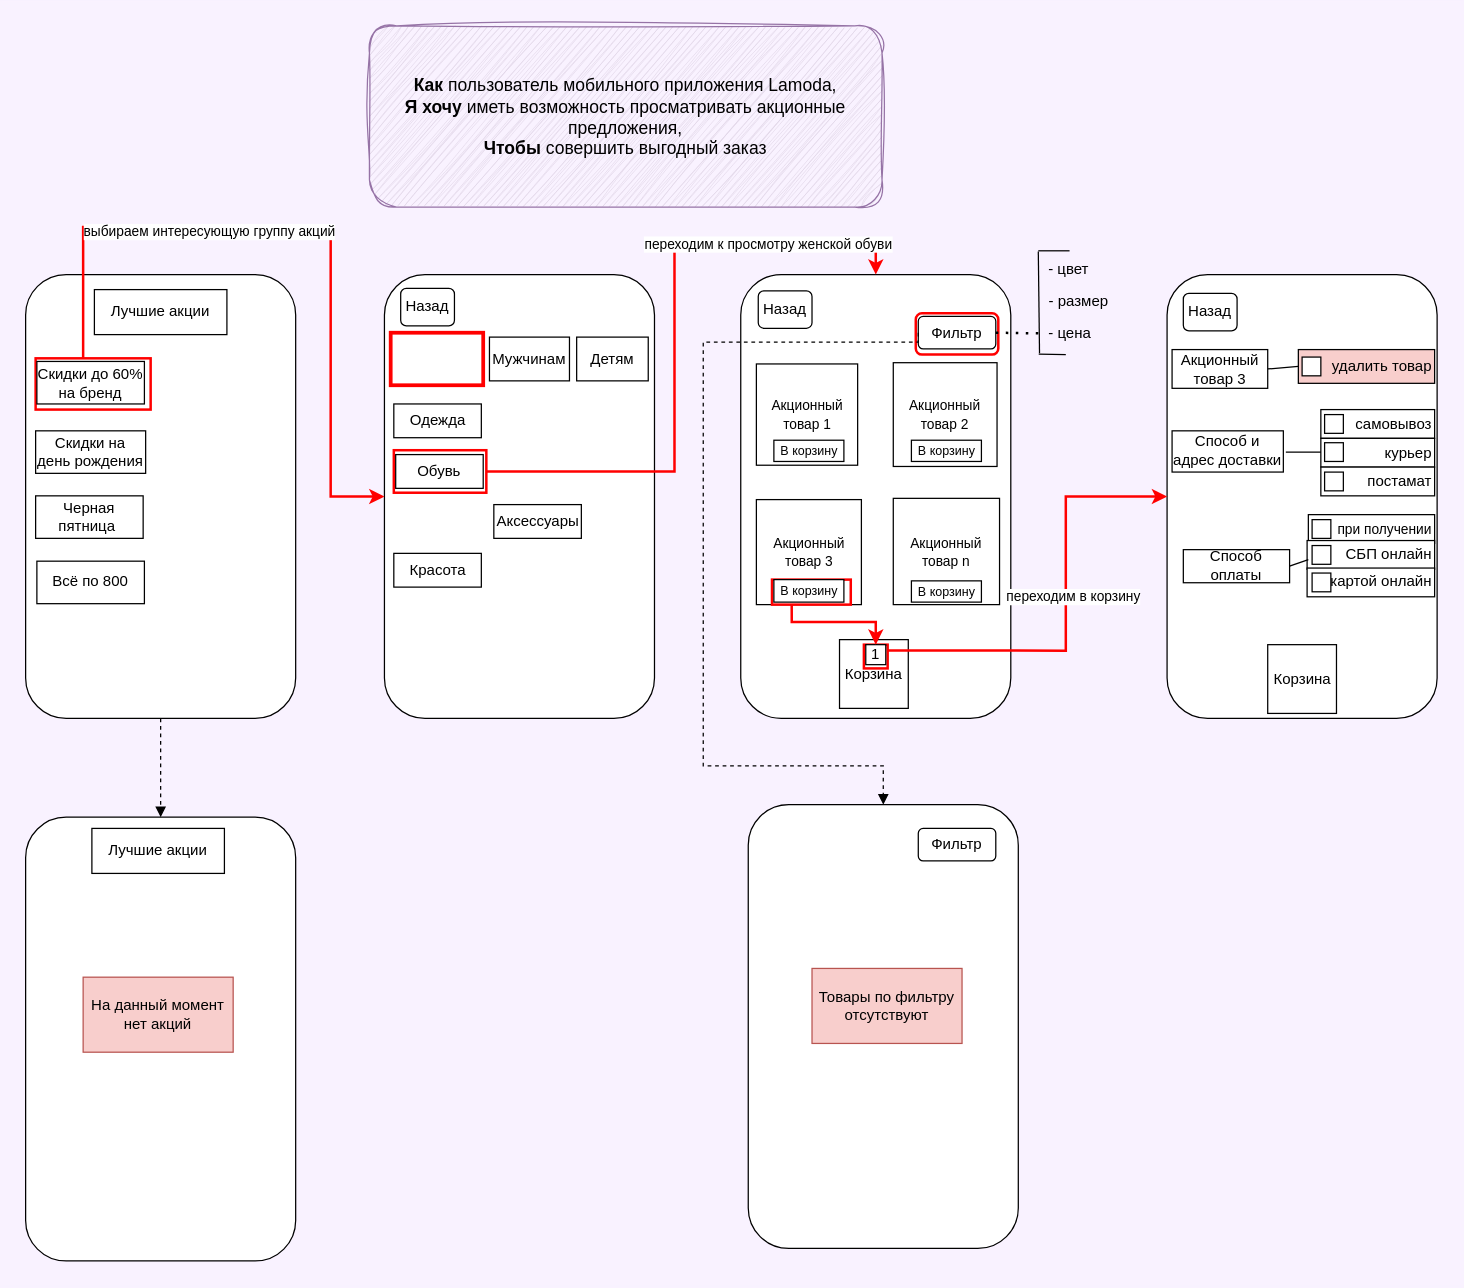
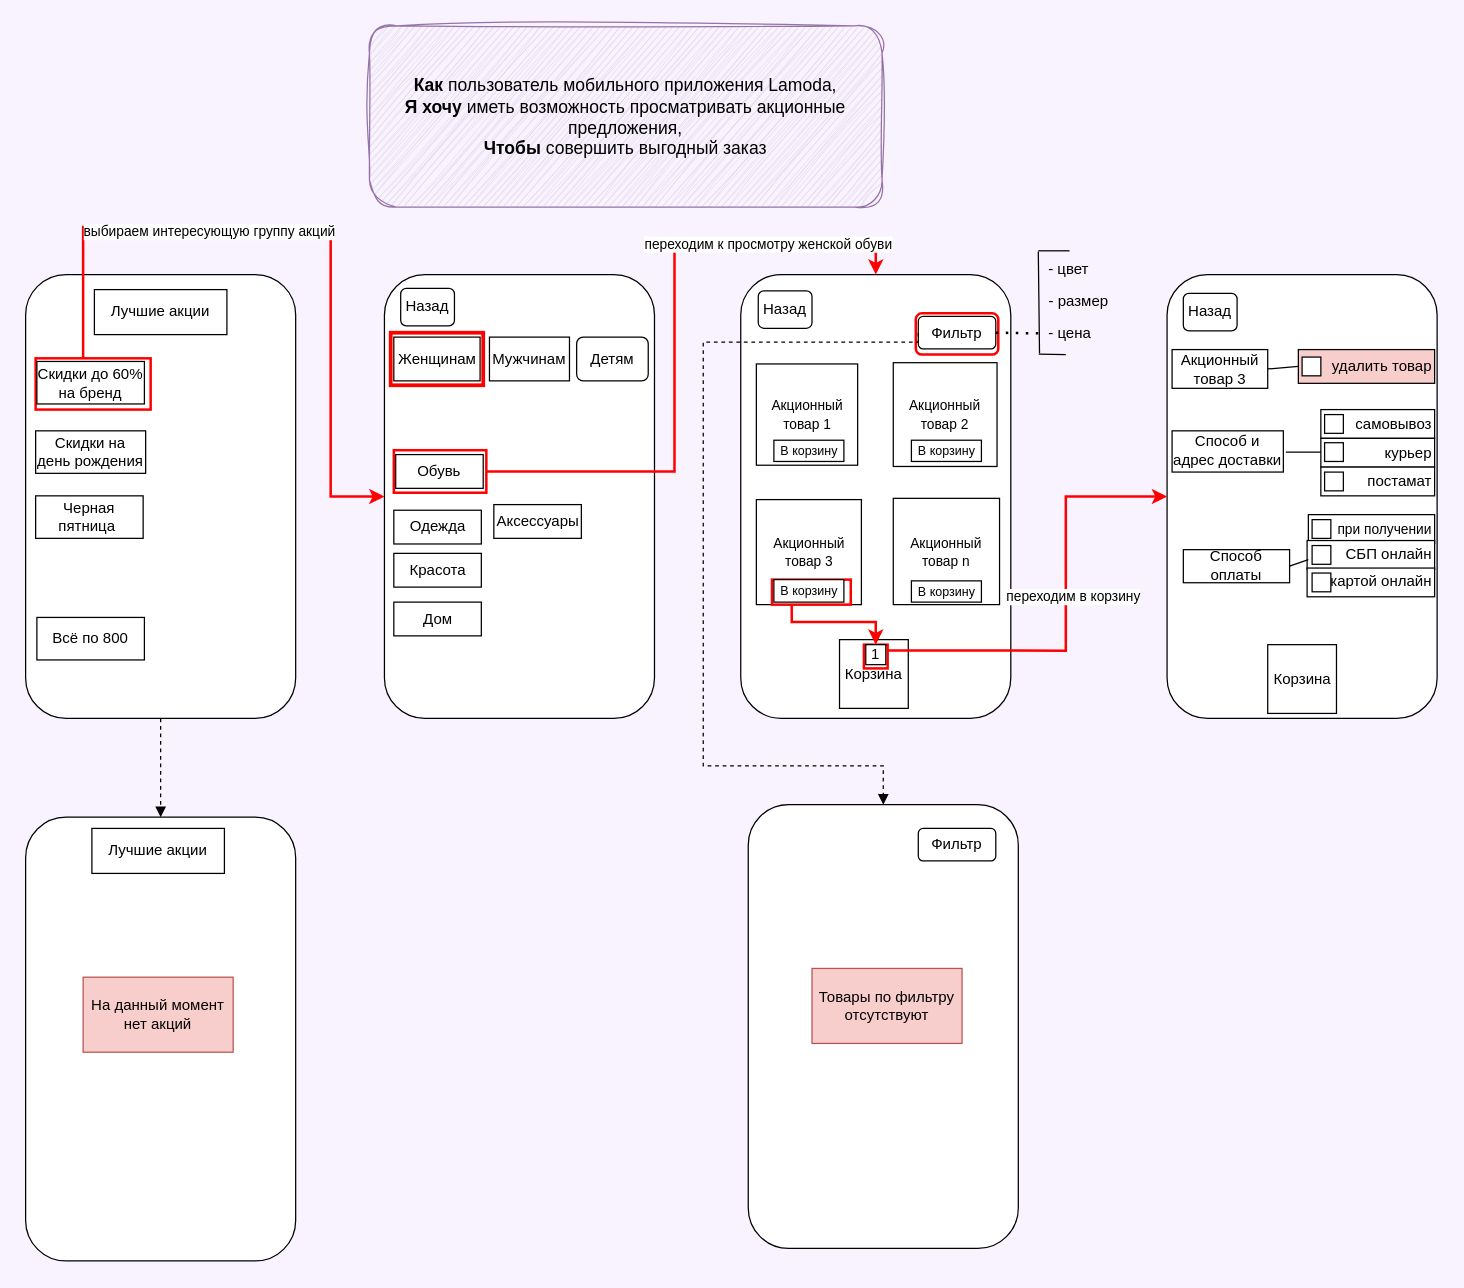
node "Женщинам": added
node "Детям": shape rectangle -> rounded rectangle
node "Одежда": moved (438, 421) -> (438, 527)
node "Всё по 800": moved (91, 582) -> (91, 638)
node "Дом": added
